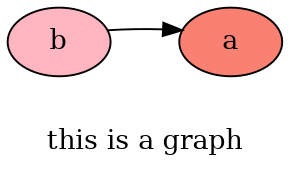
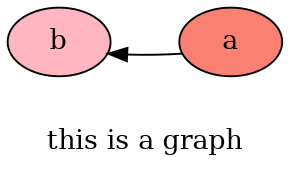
edge "b" -> "a": reversed
